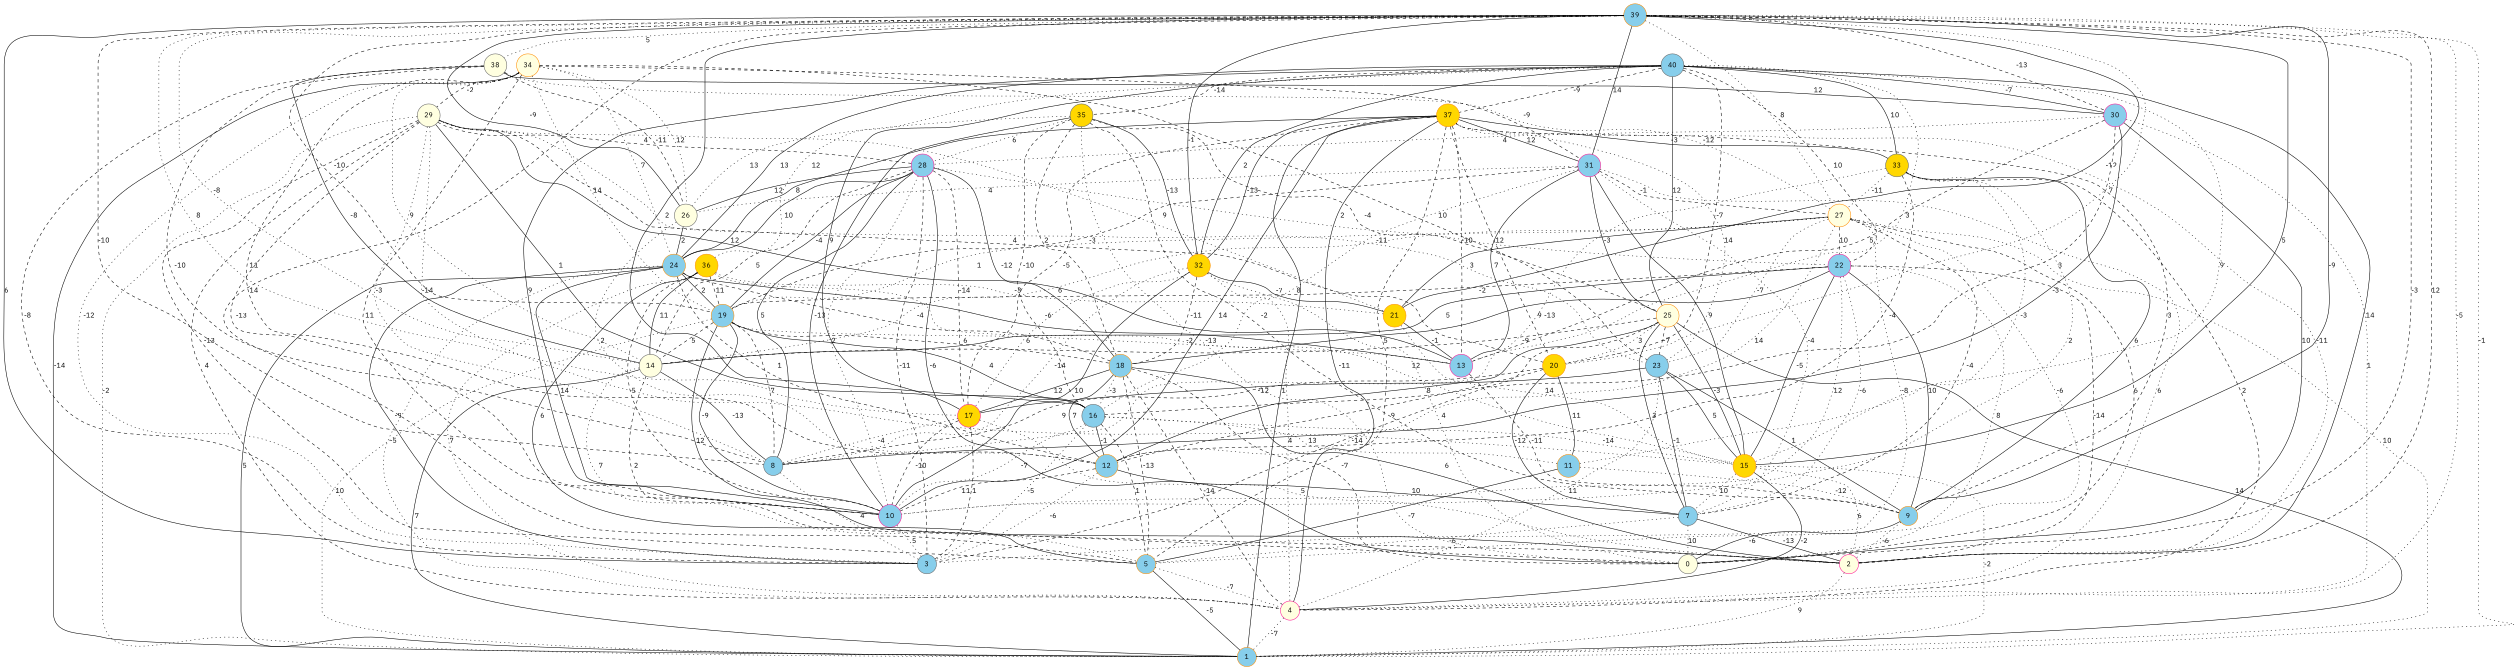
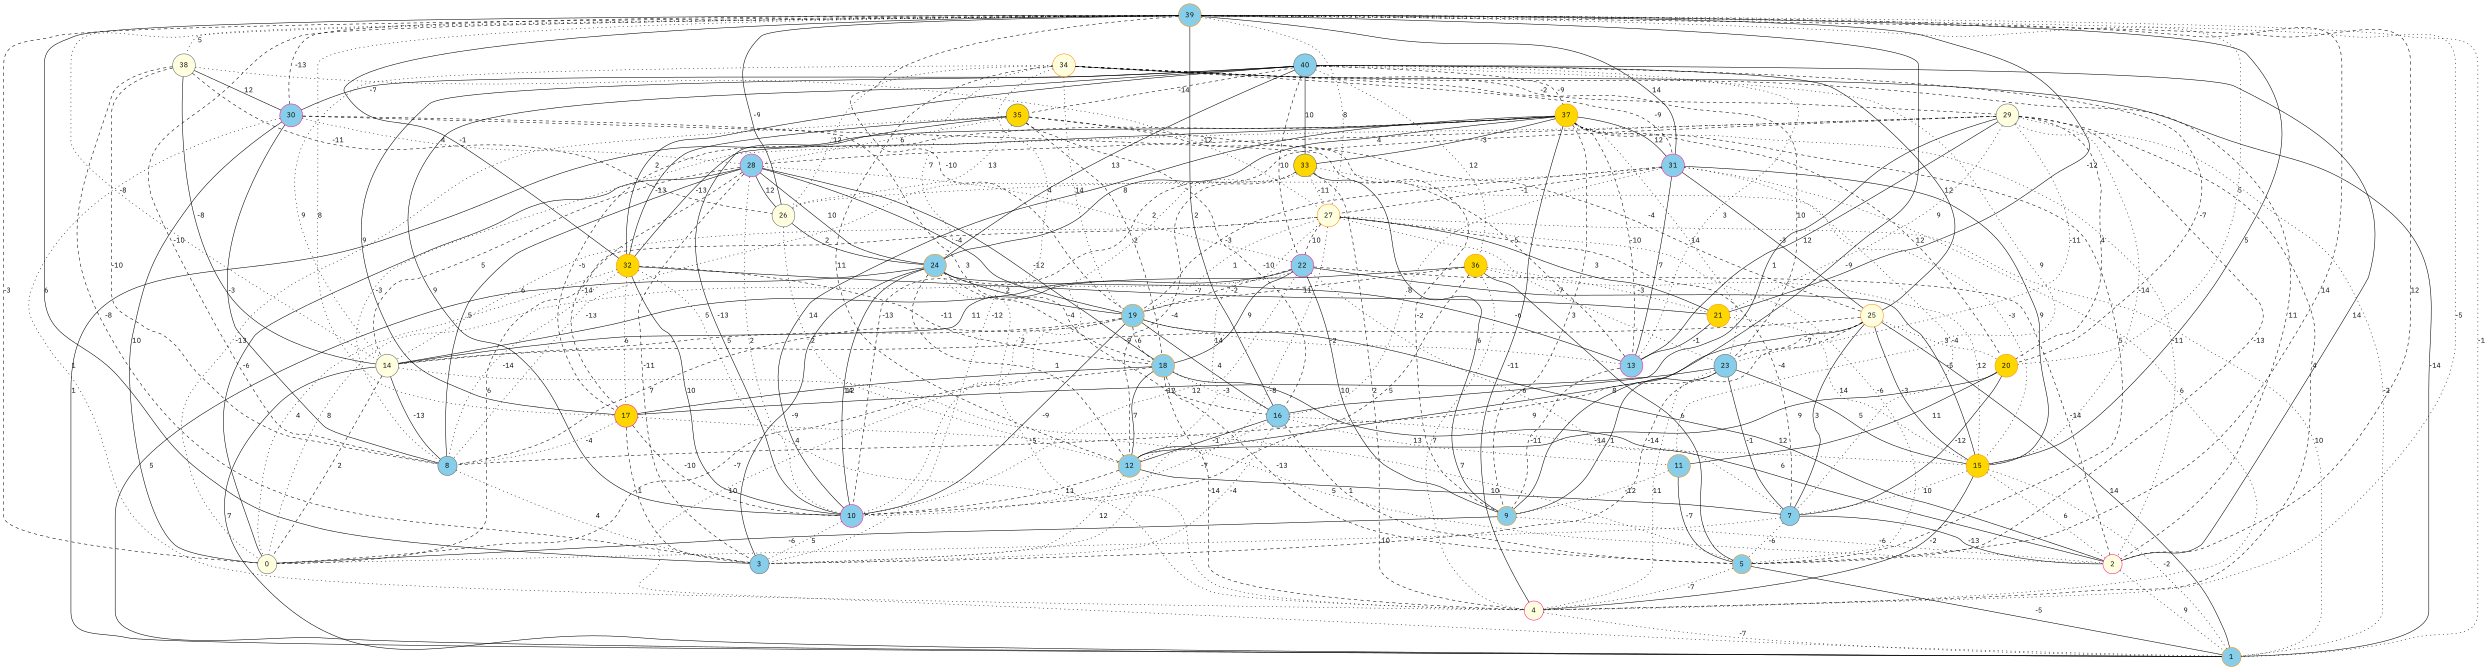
edge "39" -- "20": label "7" -> "5"
edge "20" -- "8": now "23" -- "8"
edge "20" -- "12": style dashed -> solid
edge "16" -- "3": label "-5" -> "-4"
edge "12" -- "3": label "-6" -> "12"
